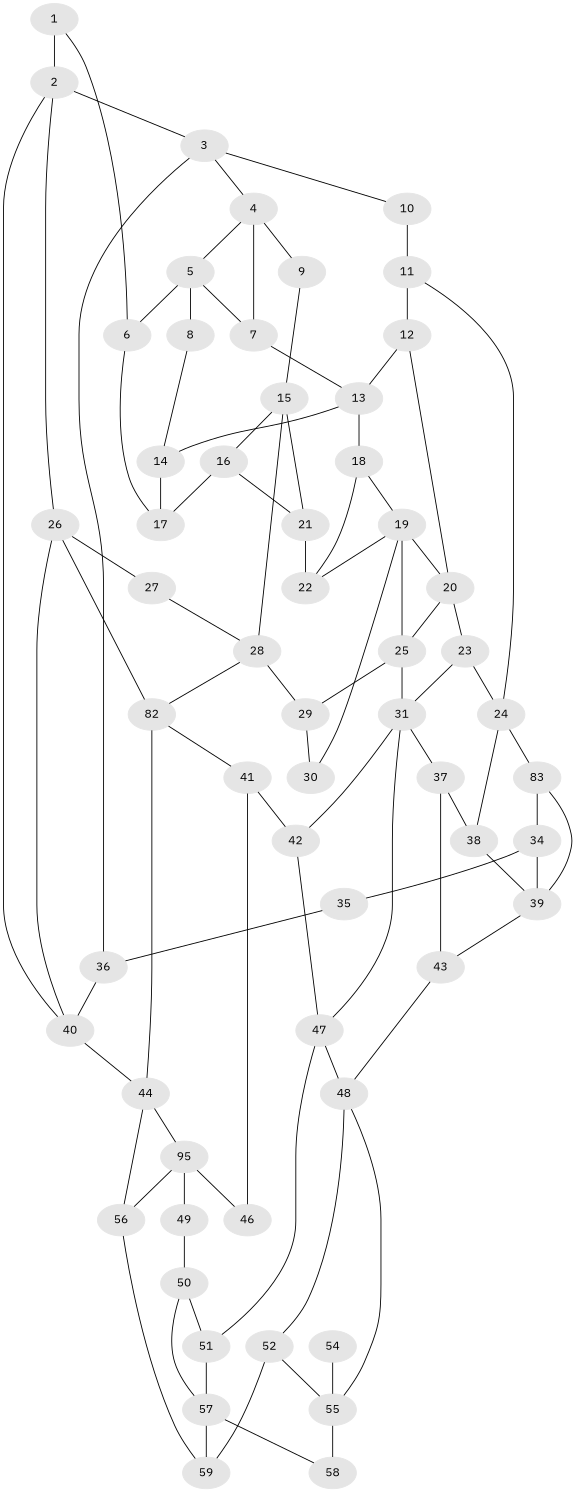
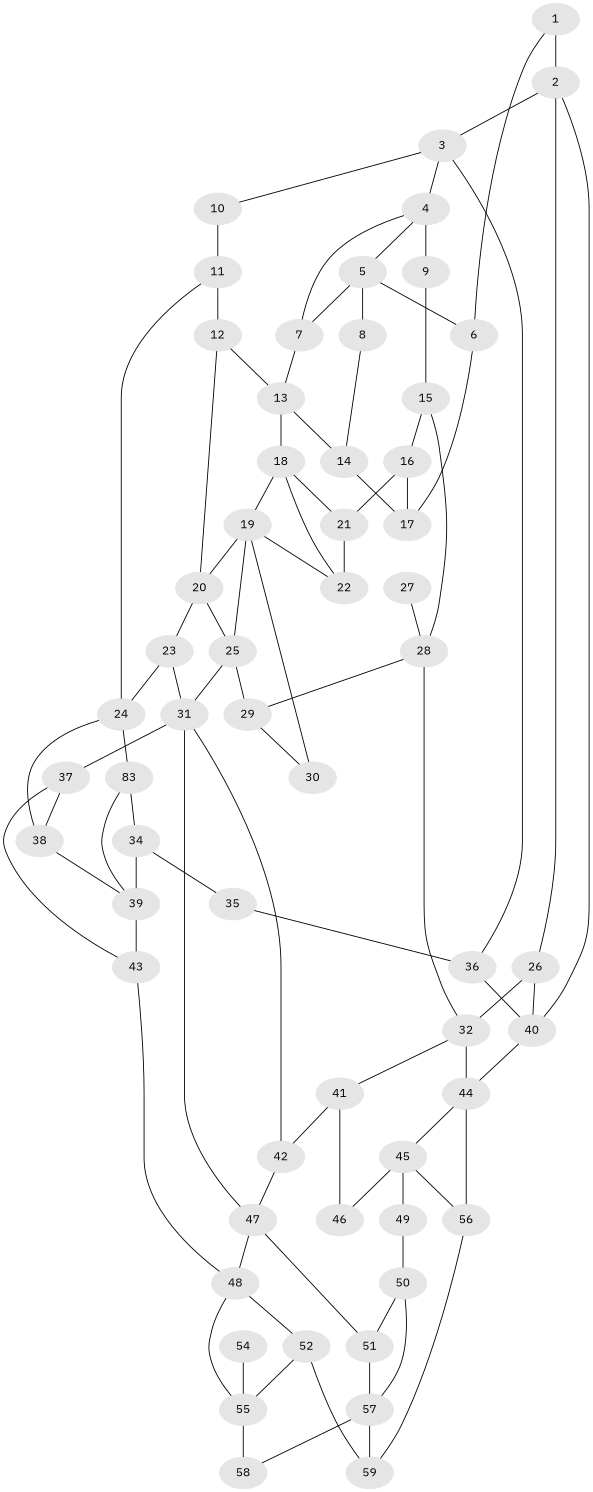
edge "15" -- "21": now "18" -- "21"
edge "26" -- "27": removed
node "82": label "82" -> "32"
node "95": label "95" -> "45"
